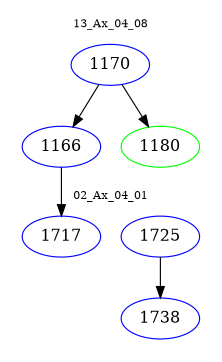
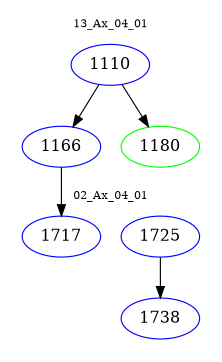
cluster "13_Ax_04_08": label "13_Ax_04_08" -> "13_Ax_04_01"
node "1170": label "1170" -> "1110"
